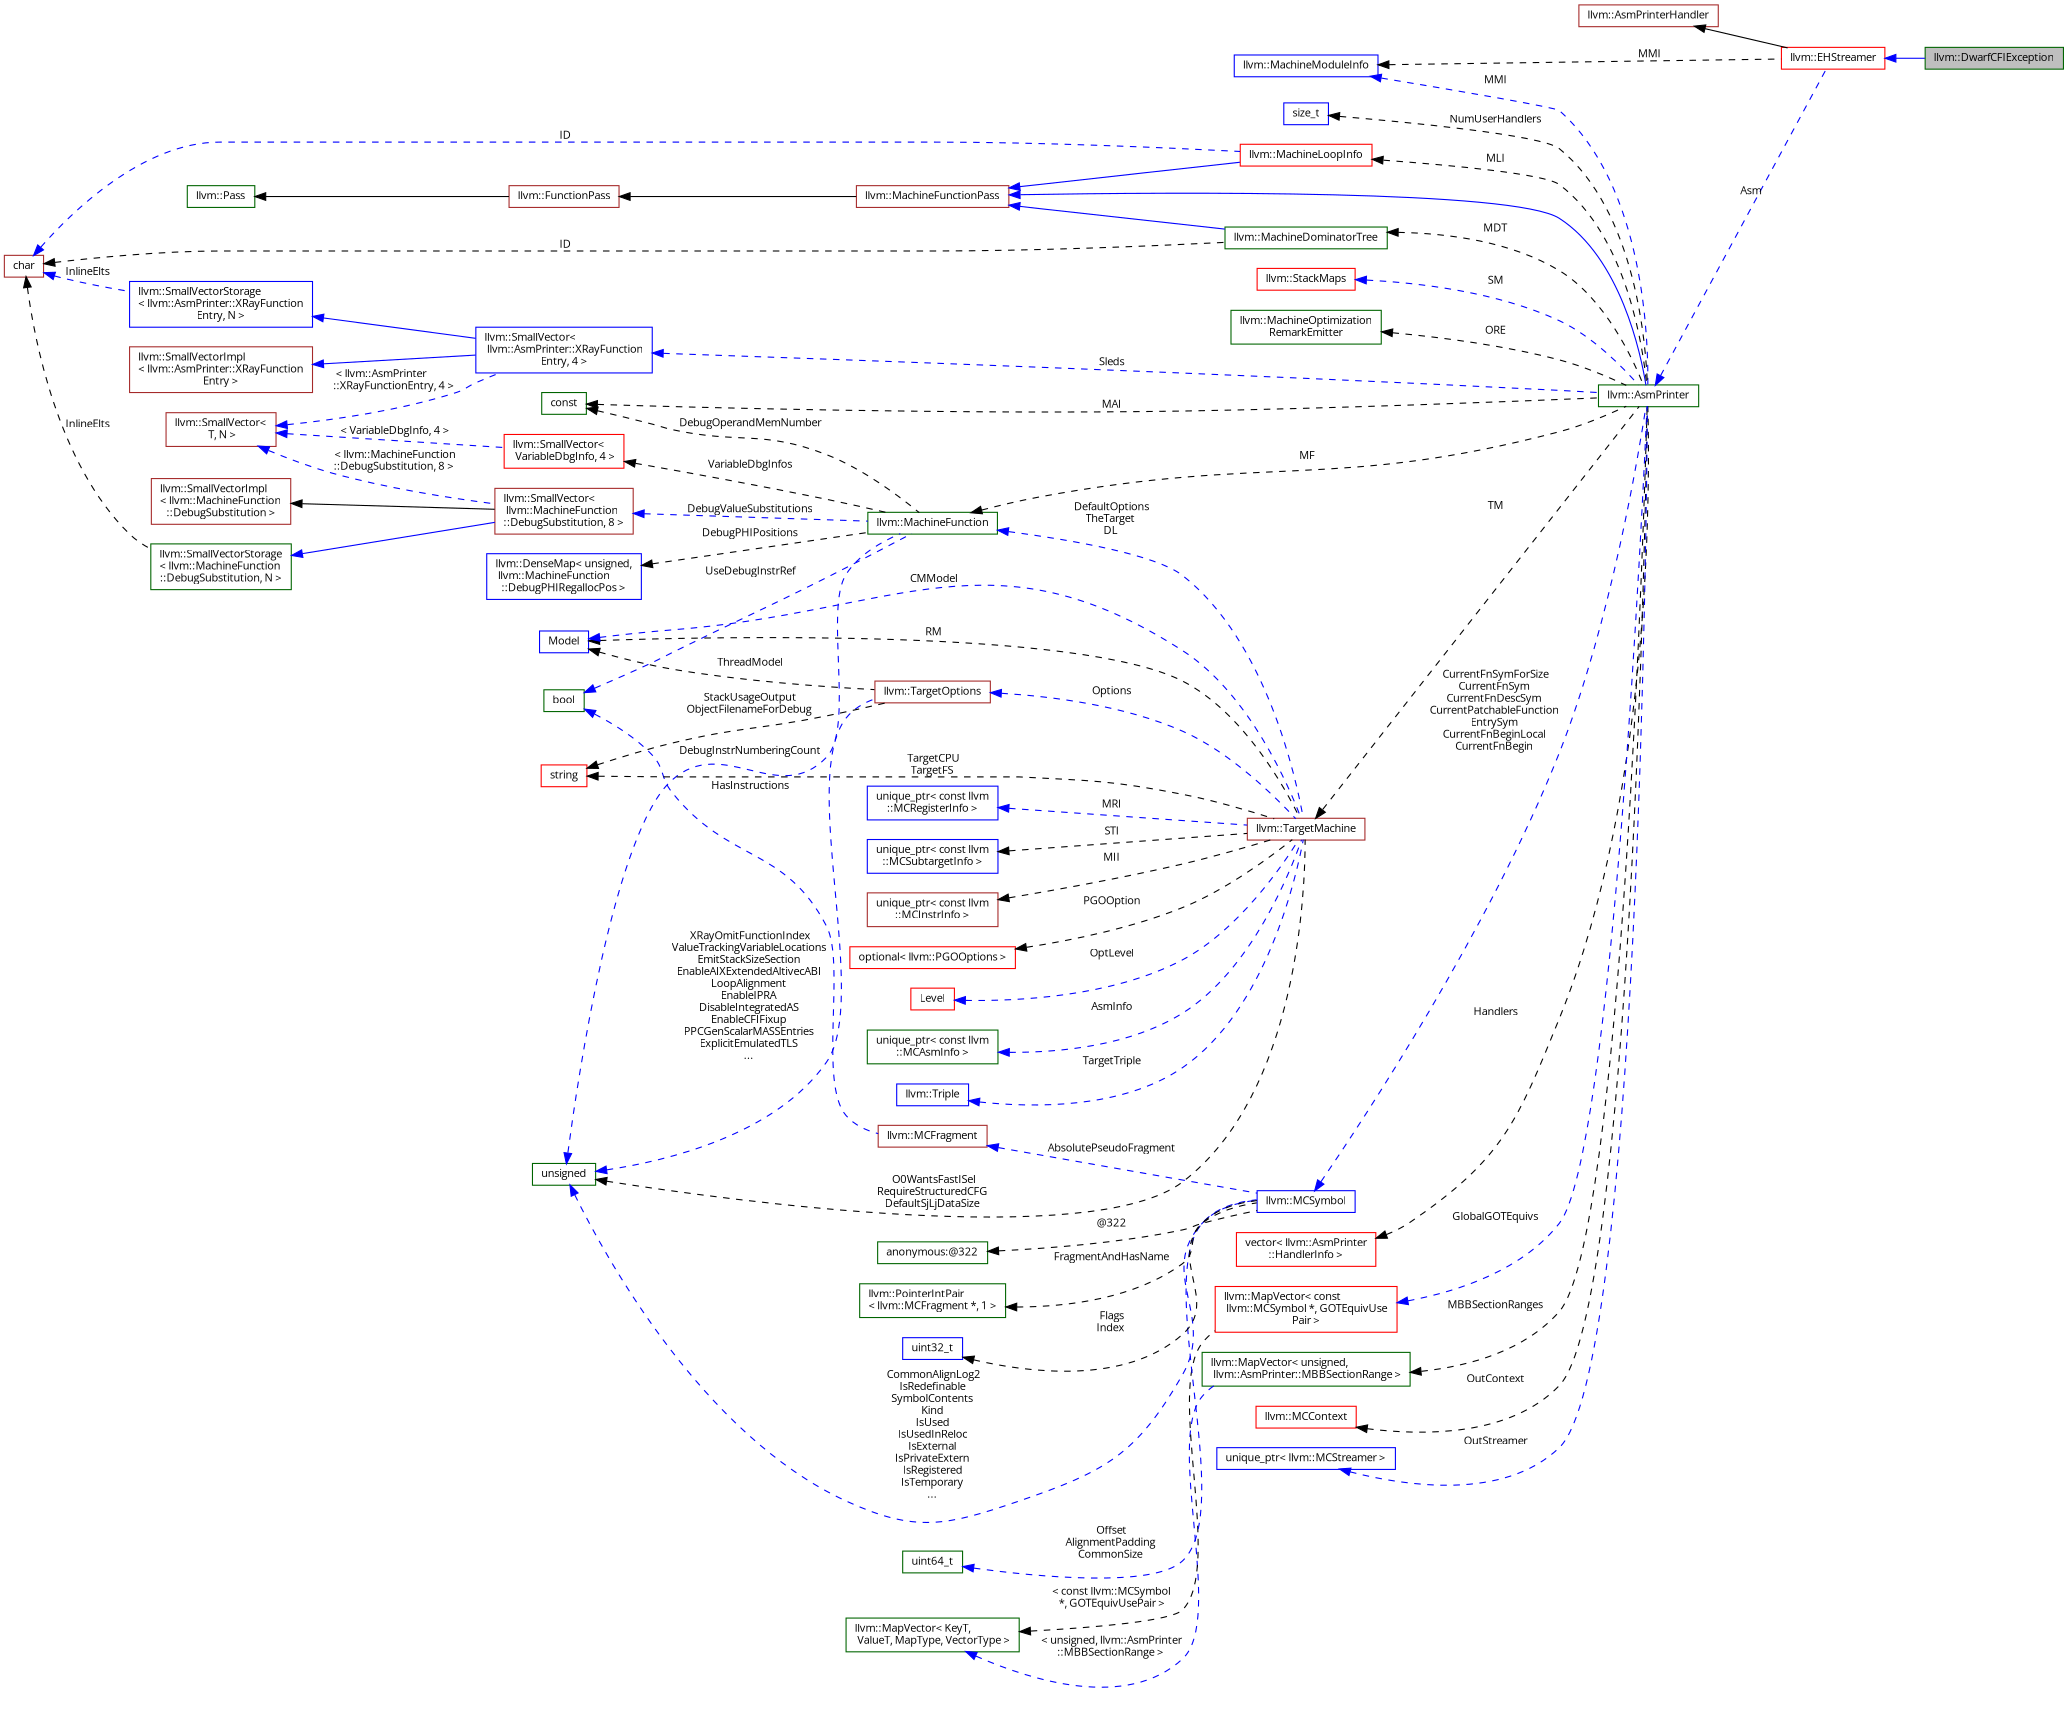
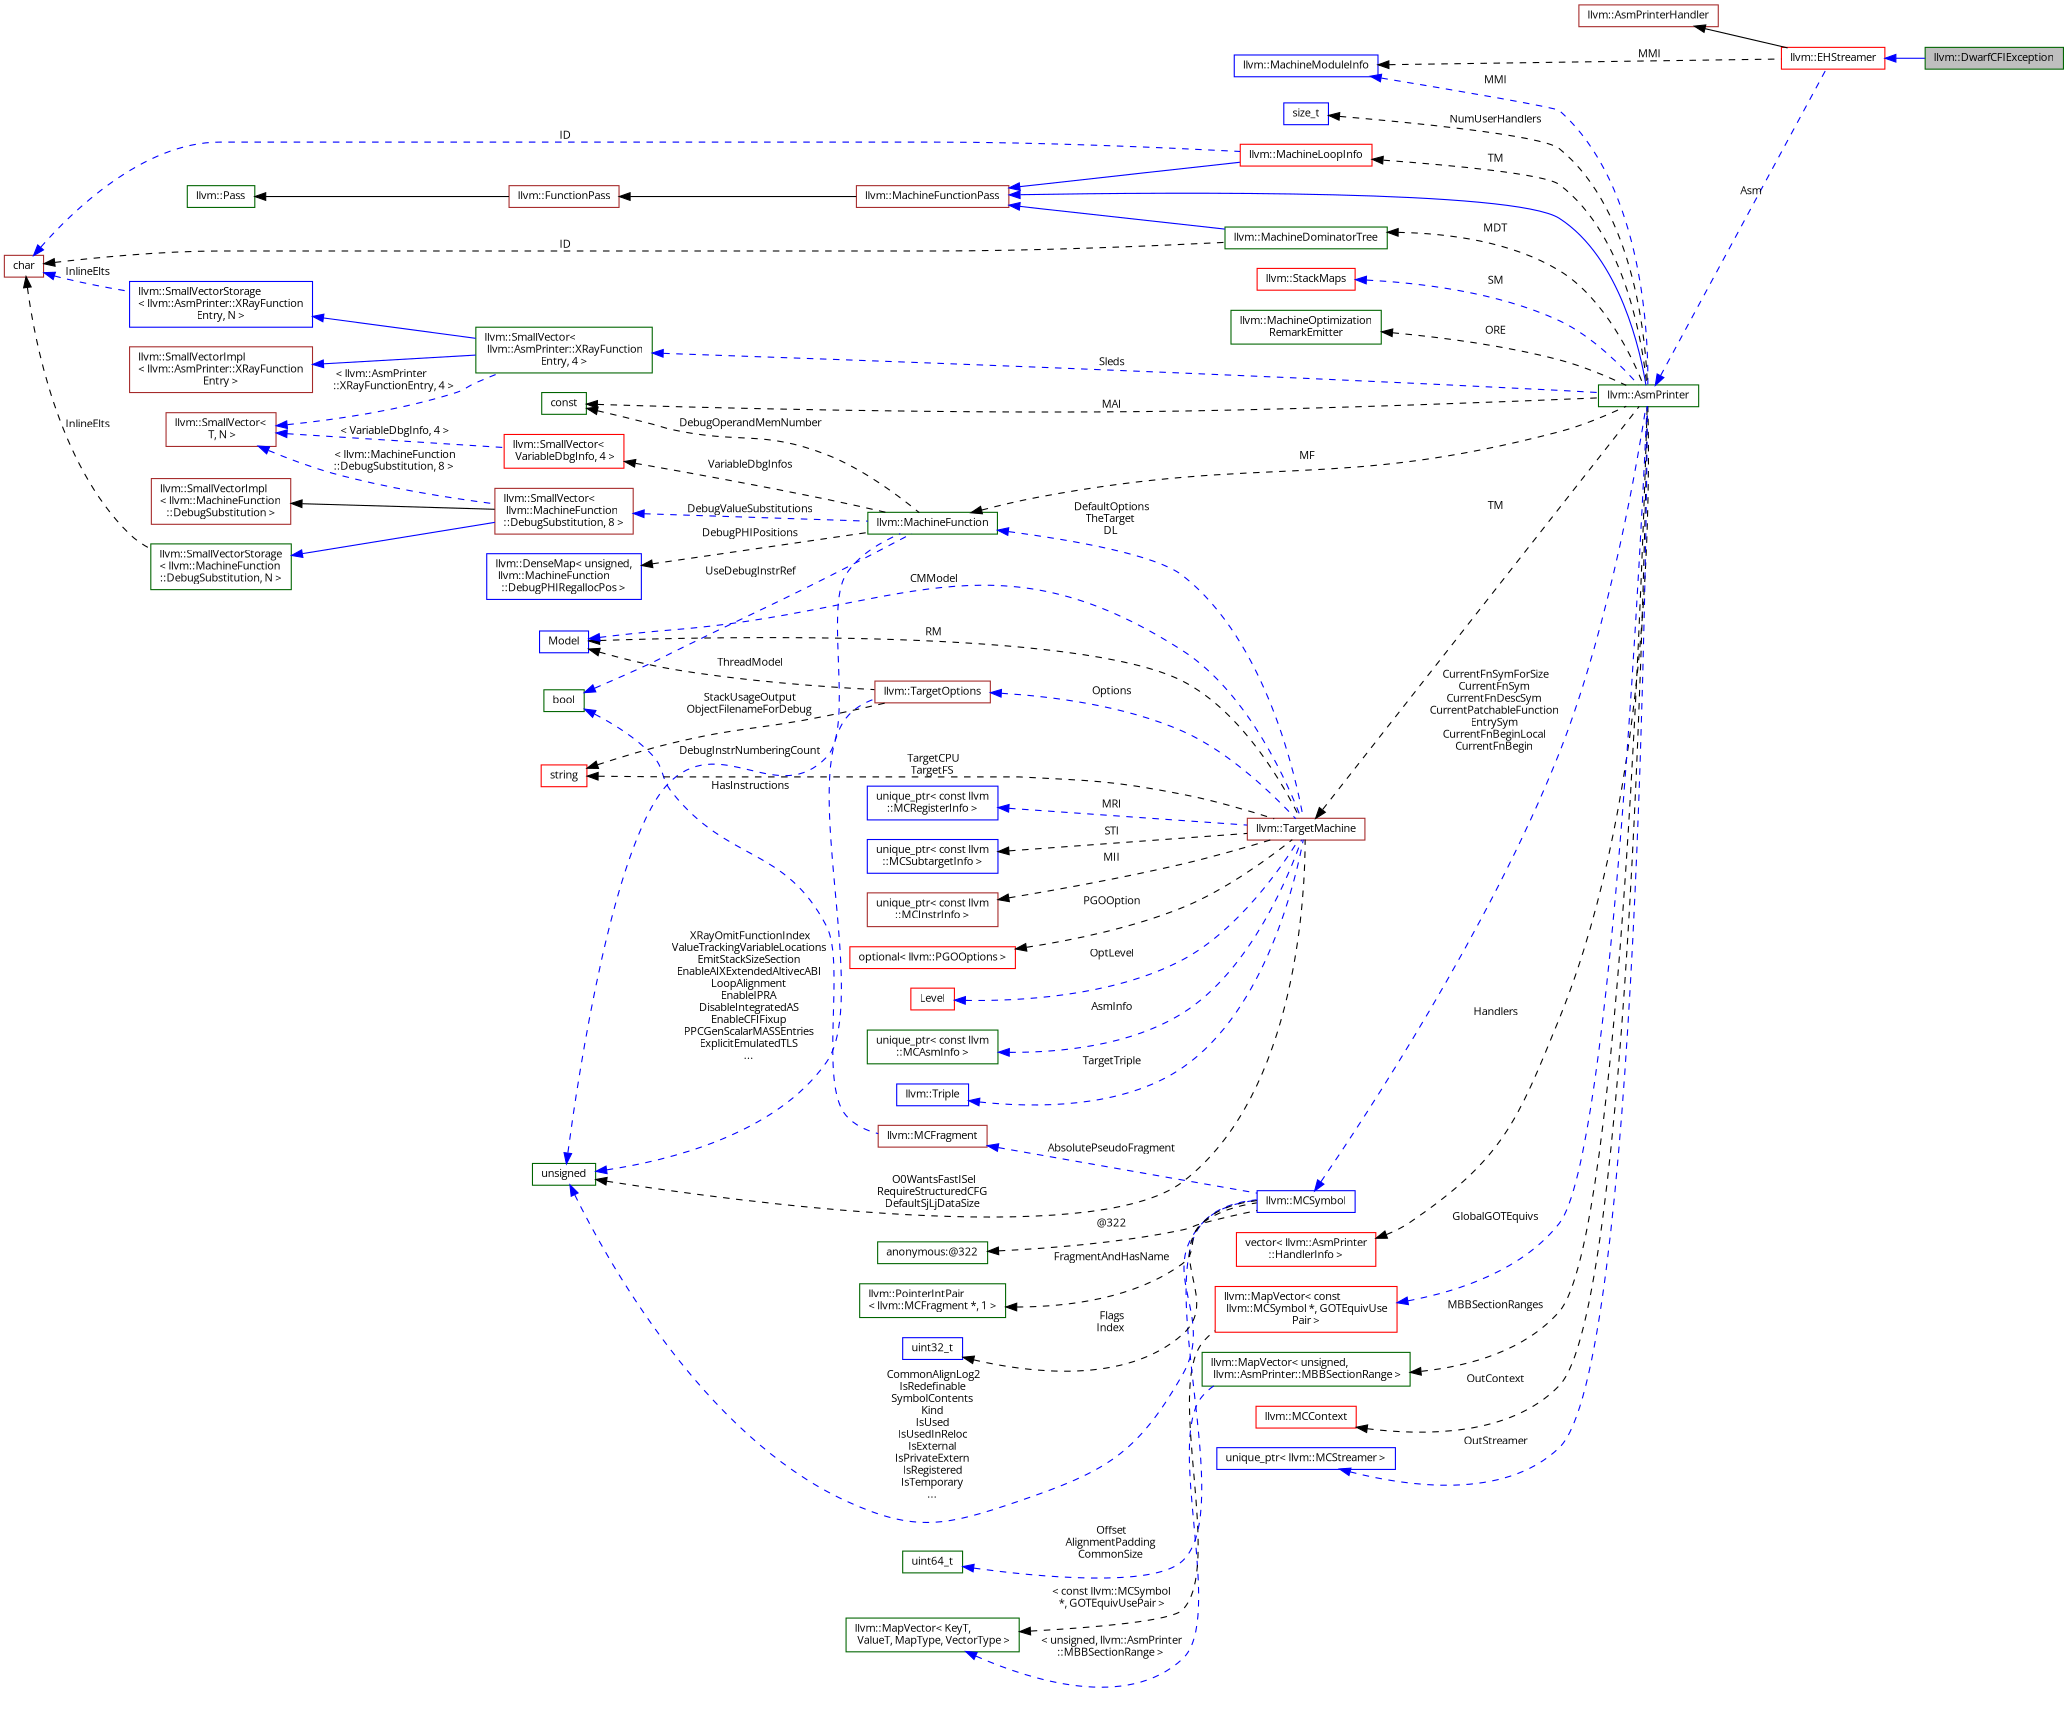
edge "llvm::AsmPrinter" -> "llvm::MachineLoopInfo": label " MLI" -> " TM"
node "llvm::SmallVector< llvm::AsmPrinter::XRayFunction Entry, 4 >": color blue -> darkgreen
